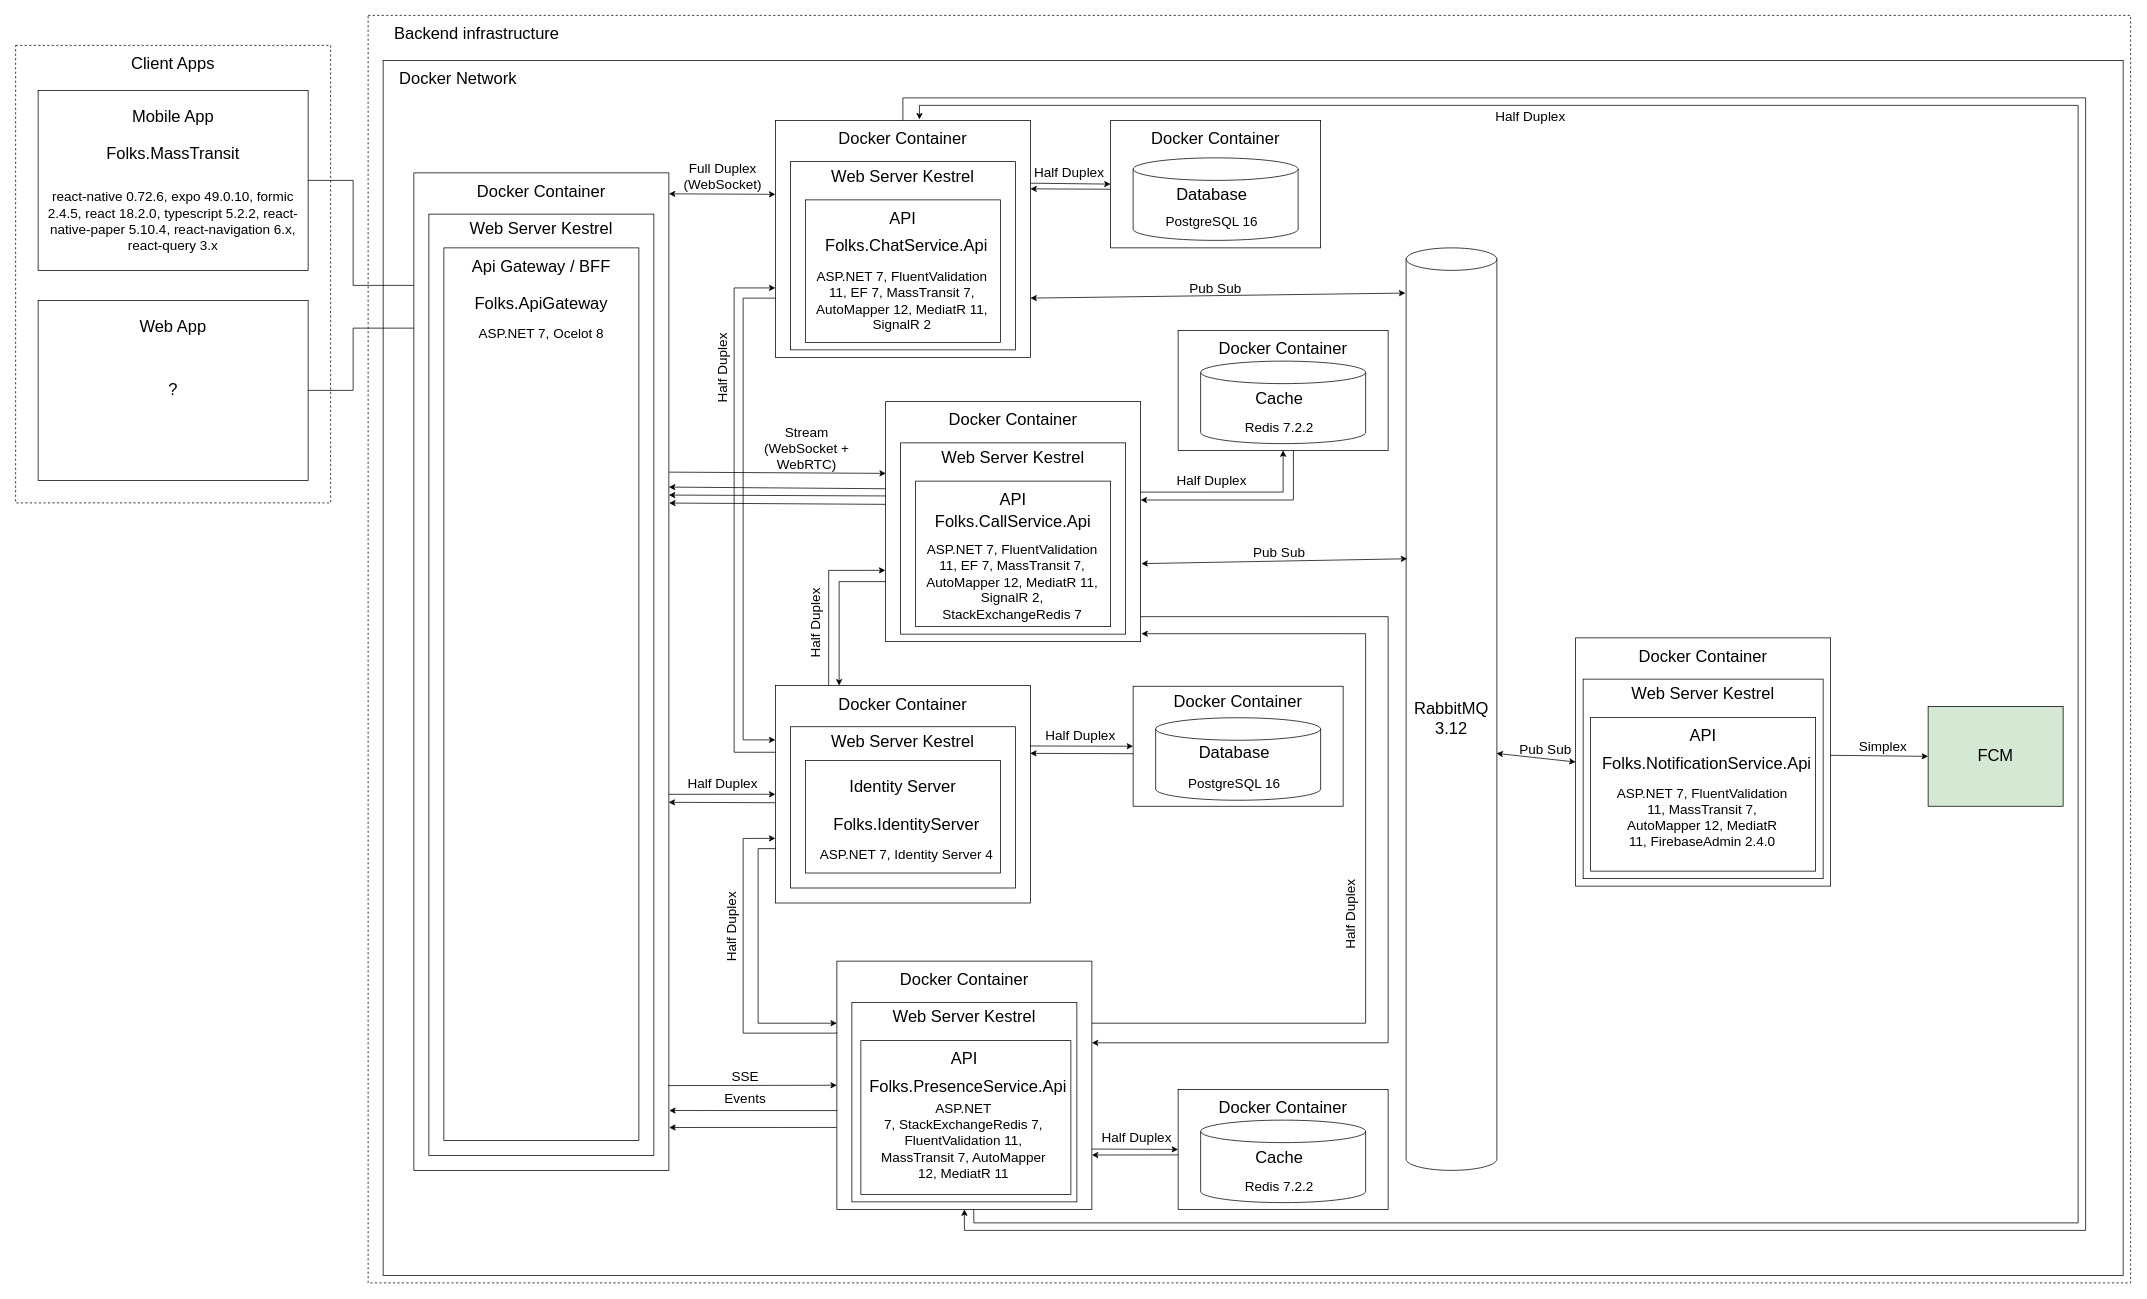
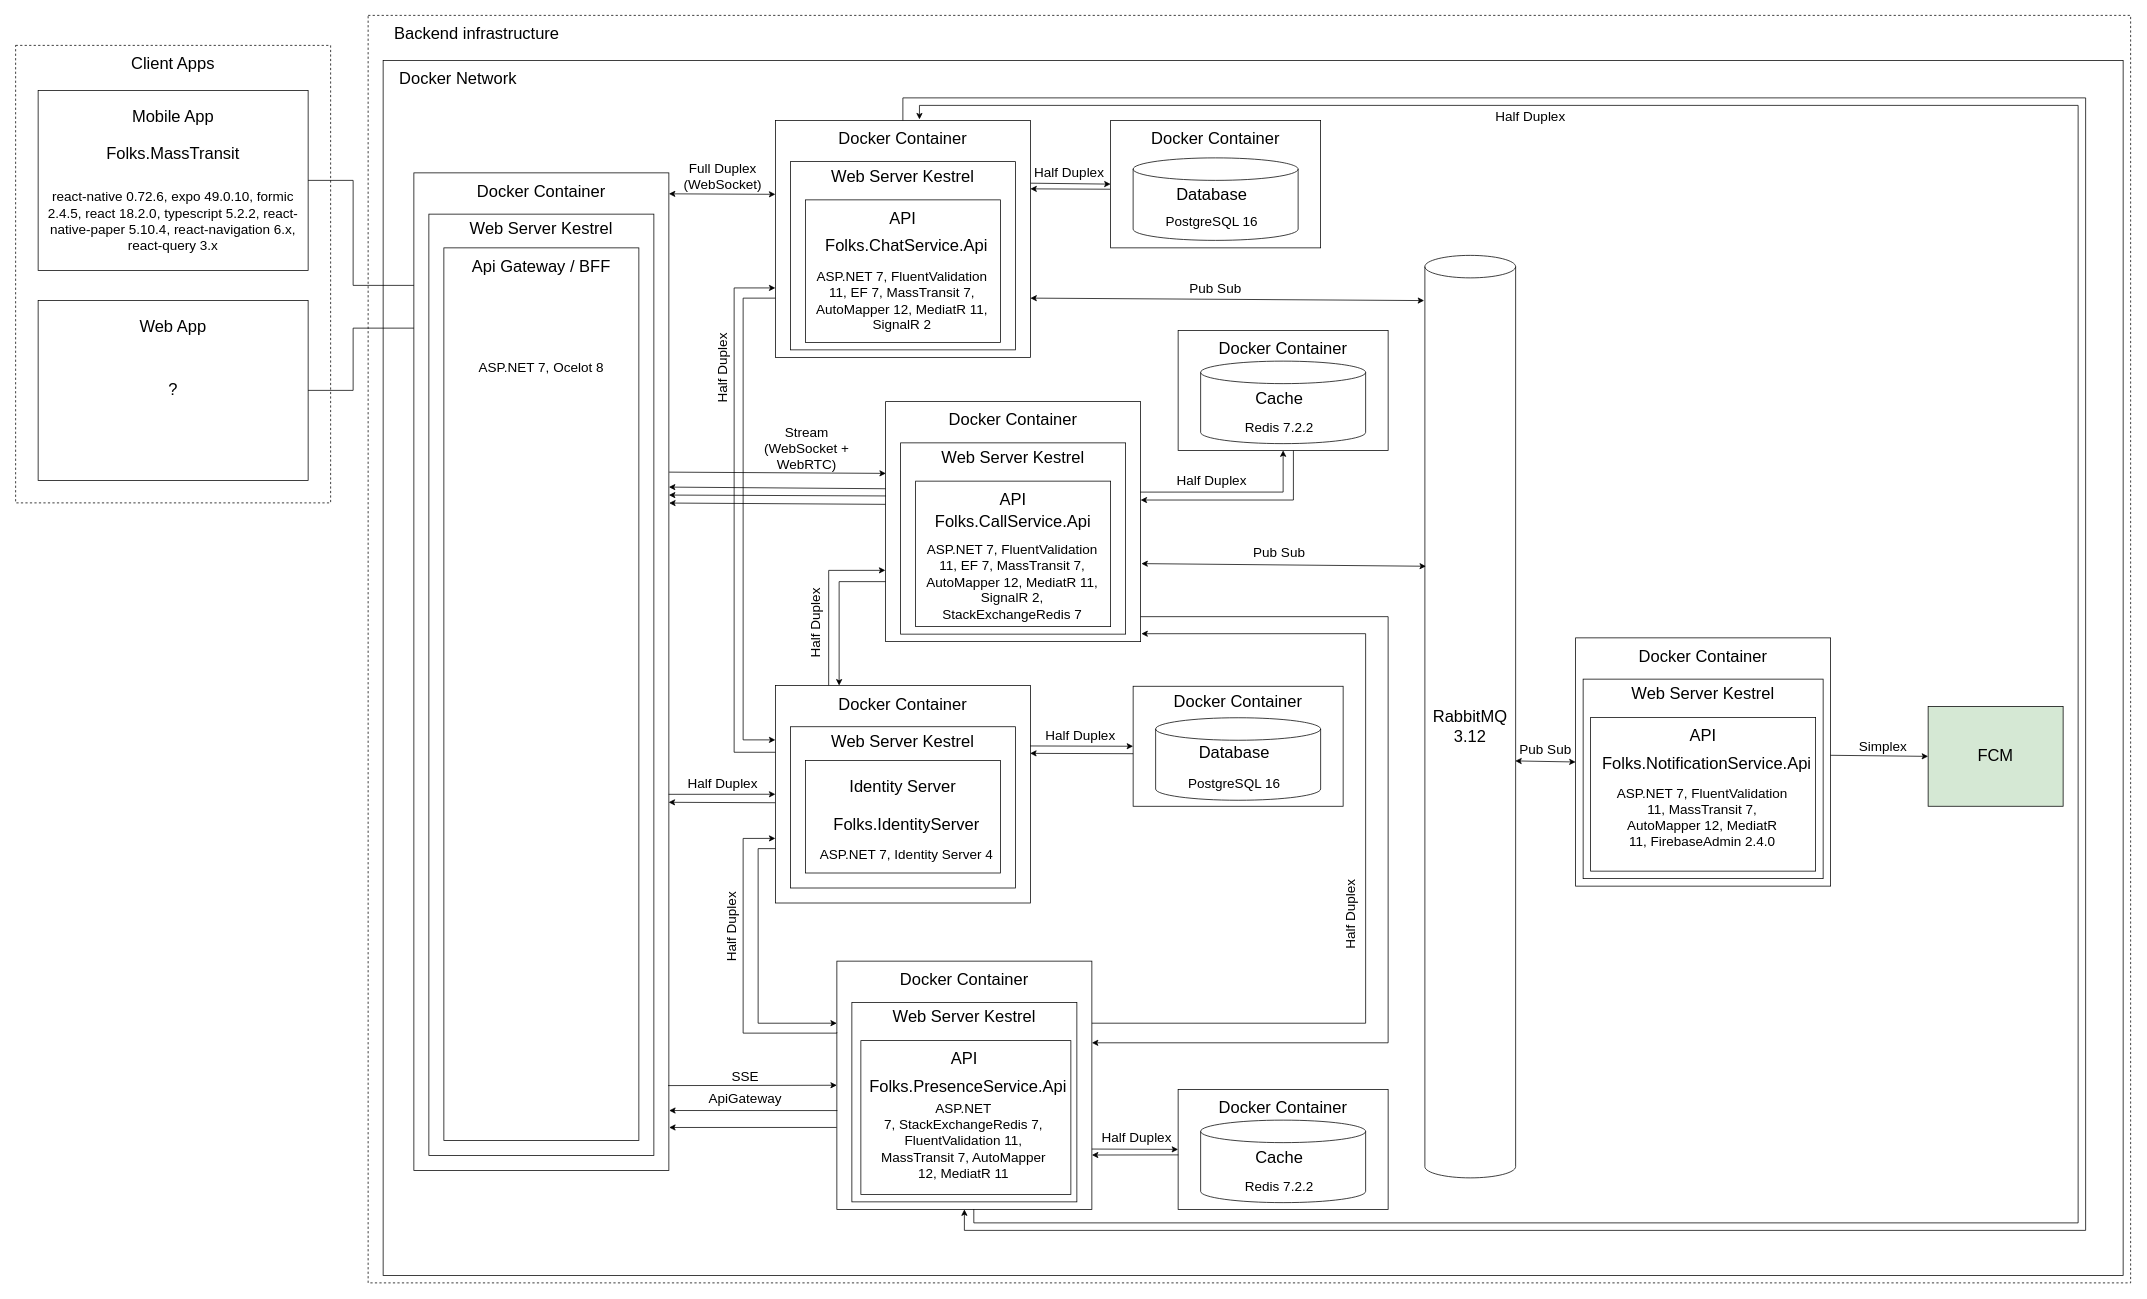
node "Folks.ApiGateway": removed
node "ASP.NET 7, Ocelot 8": moved (541, 334) -> (541, 368)
node "RabbitMQ 3.12": moved (1451, 709) -> (1470, 717)
node "Events": label "Events" -> "ApiGateway"
